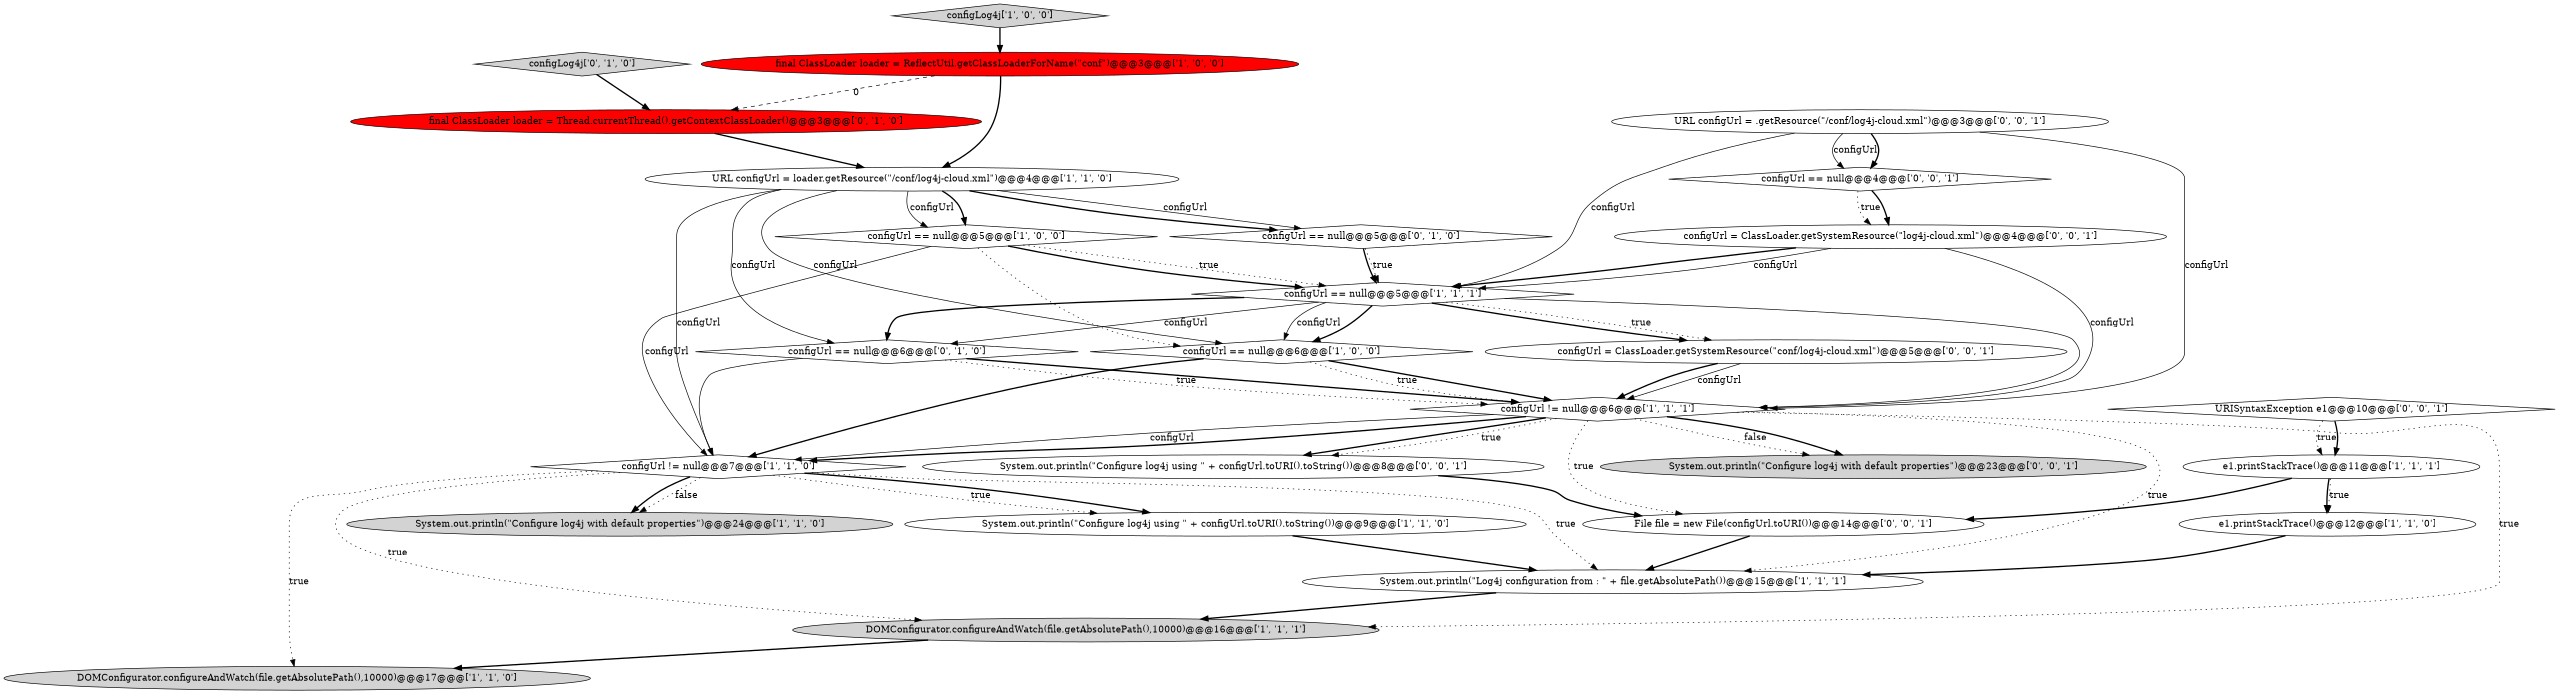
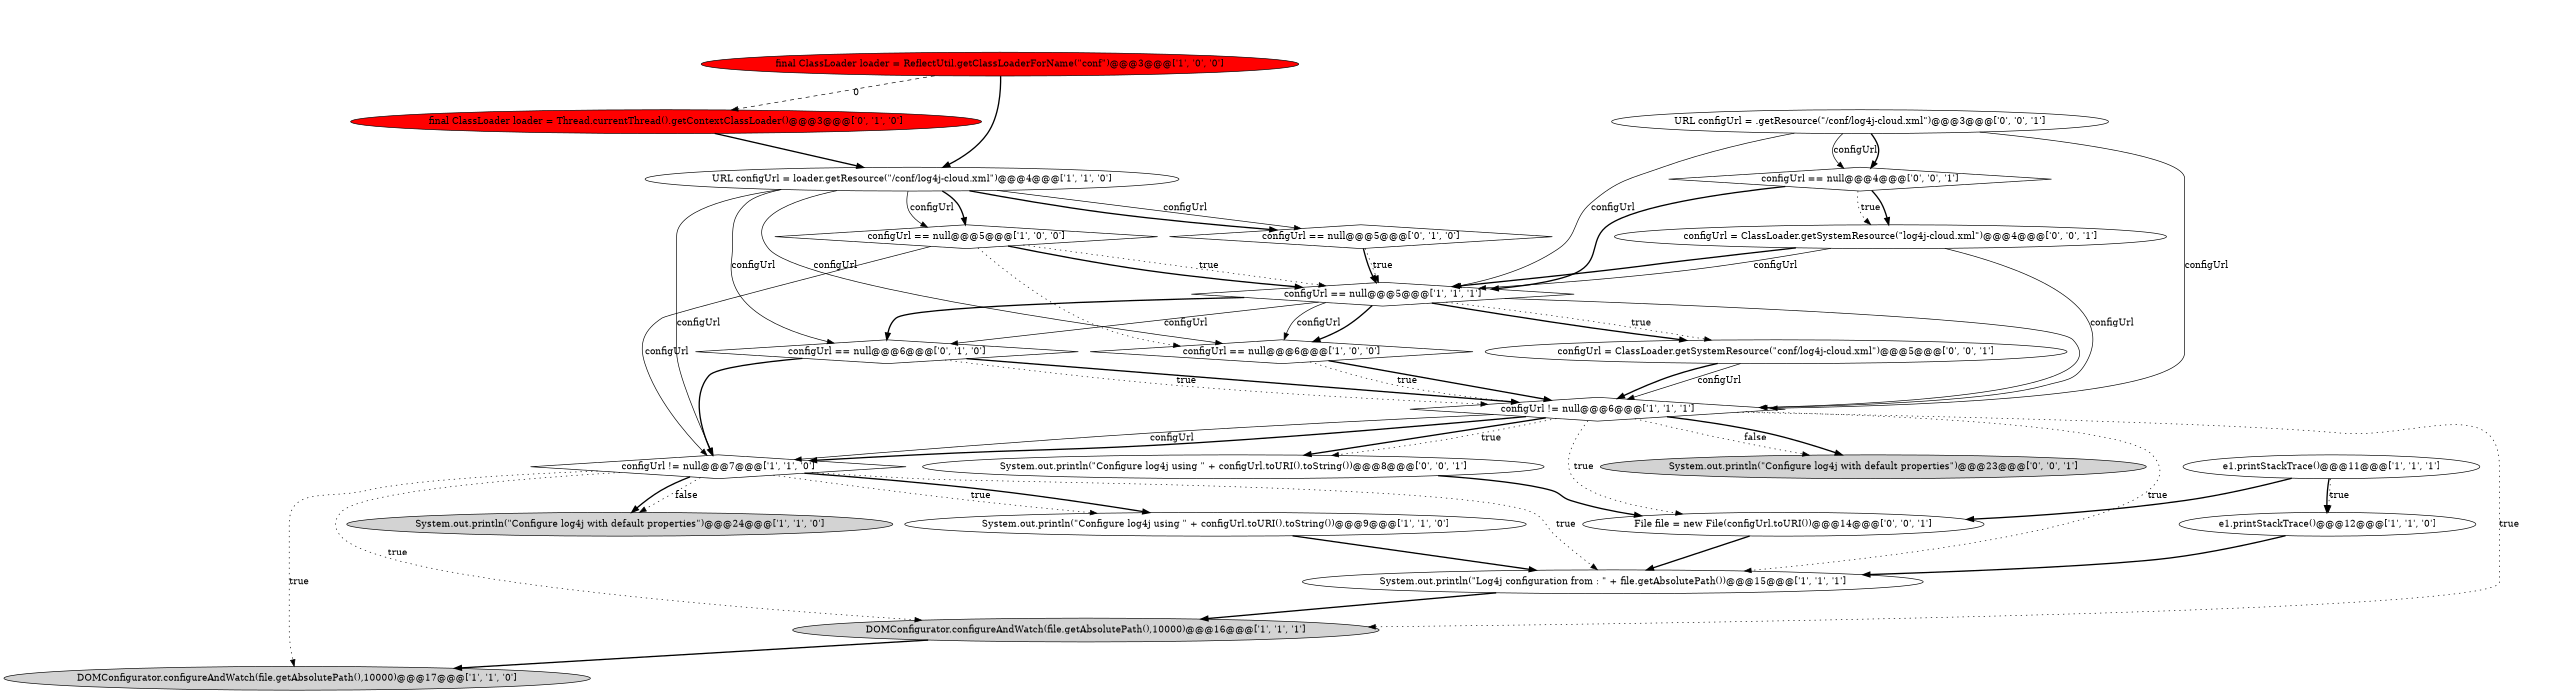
node "configLog4j['1', '0', '0']": removed
node "configLog4j['0', '1', '0']": removed
edge "configUrl == null@@@4@@@['0', '0', '1']" -> "configUrl == null@@@5@@@['1', '1', '1']": added
edge "configUrl == null@@@6@@@['0', '1', '0']" -> "configUrl != null@@@7@@@['1', '1', '0']": style solid -> bold
edge "configUrl == null@@@6@@@['1', '0', '0']" -> "configUrl != null@@@7@@@['1', '1', '0']": removed
node "URISyntaxException e1@@@10@@@['0', '0', '1']": removed
